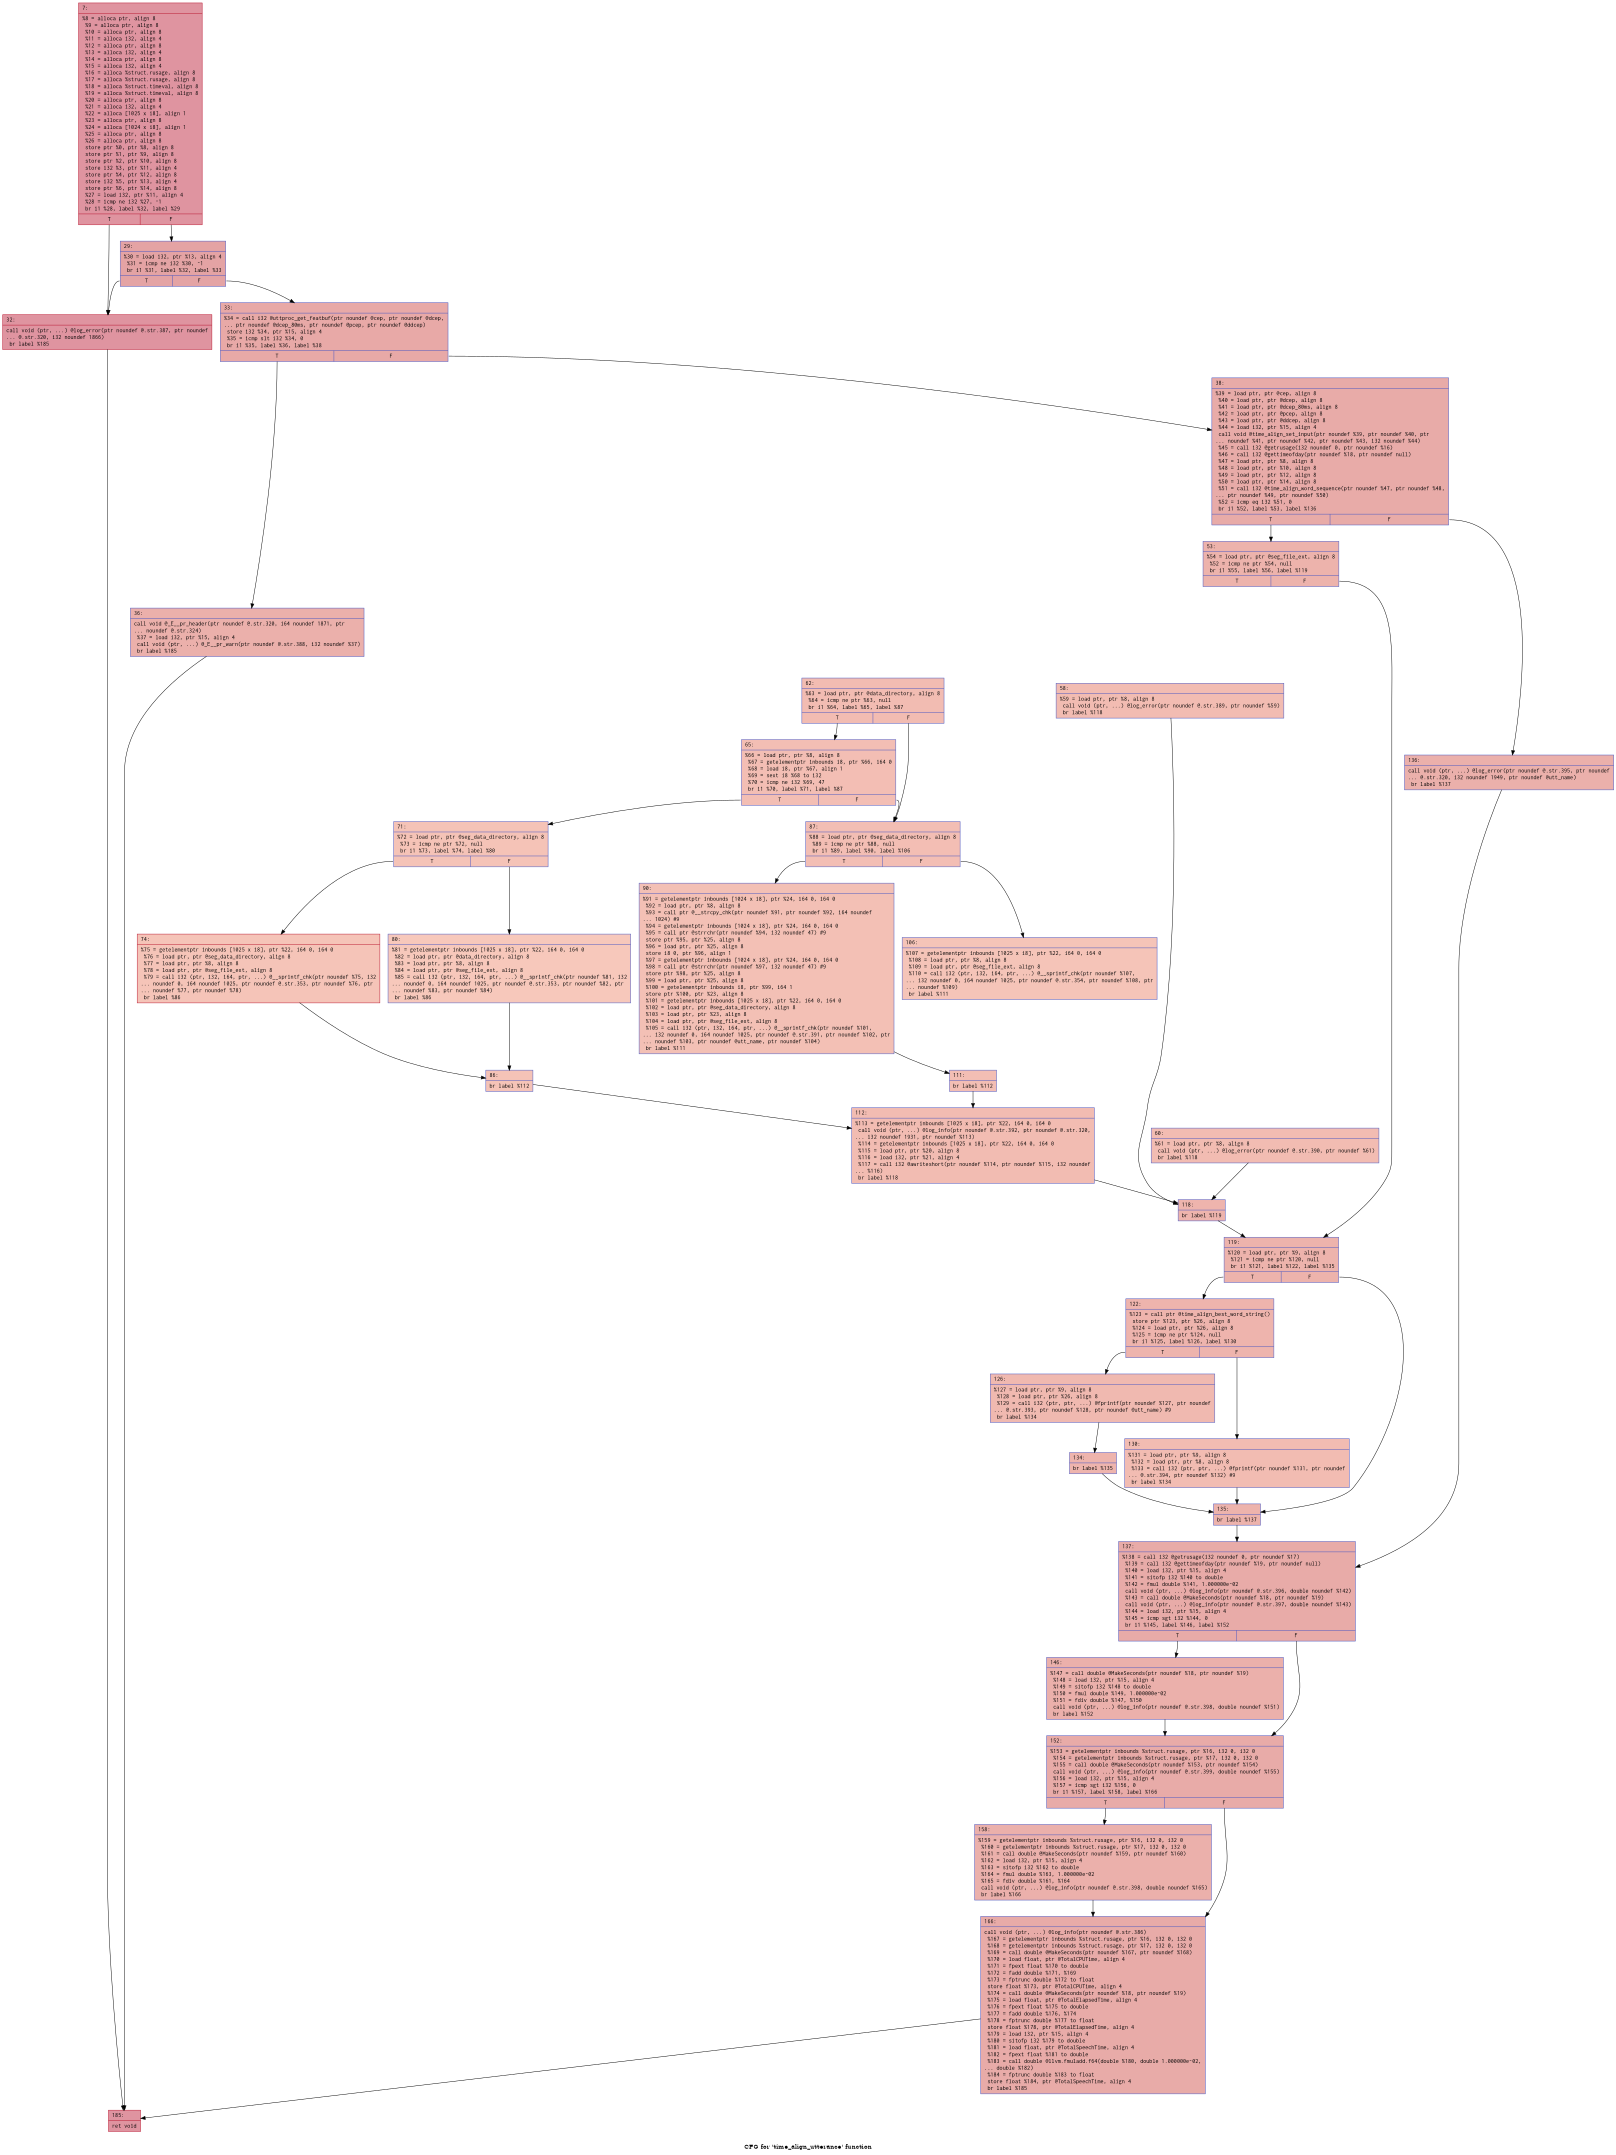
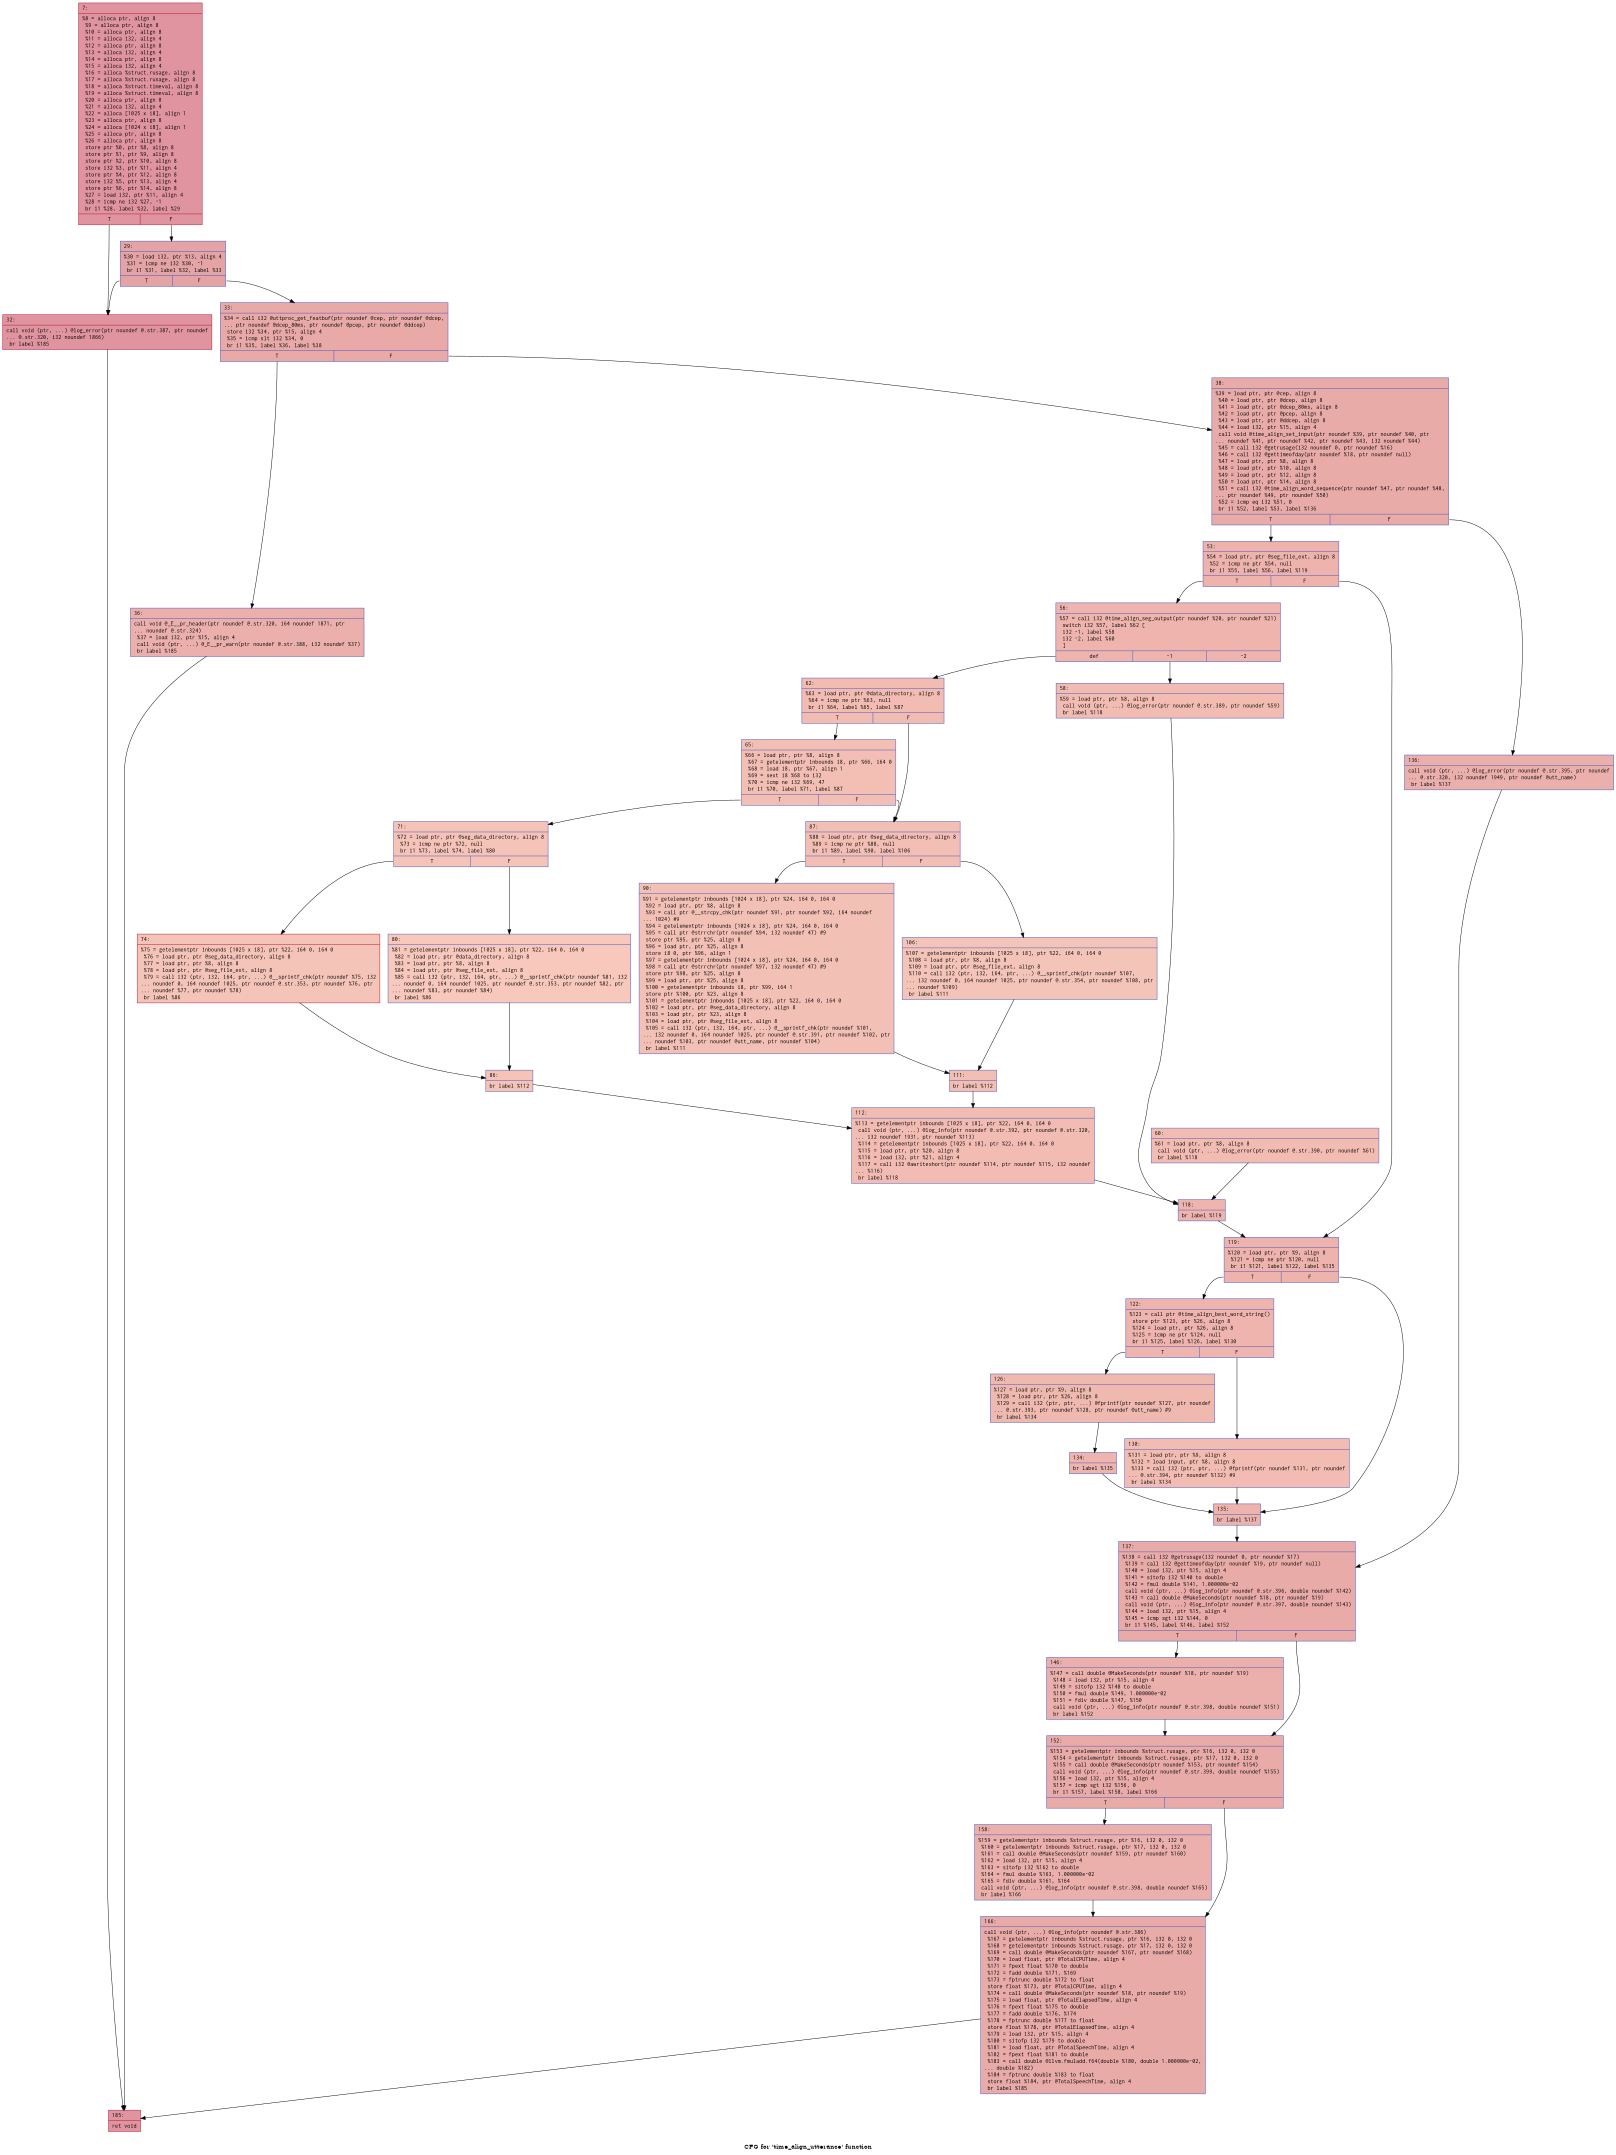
node "56:": added
edge "106:" -> "111:": added
node "130:": text "%132 = load ptr, ptr %8, align 8" -> "%132 = load input, ptr %8, align 8"
